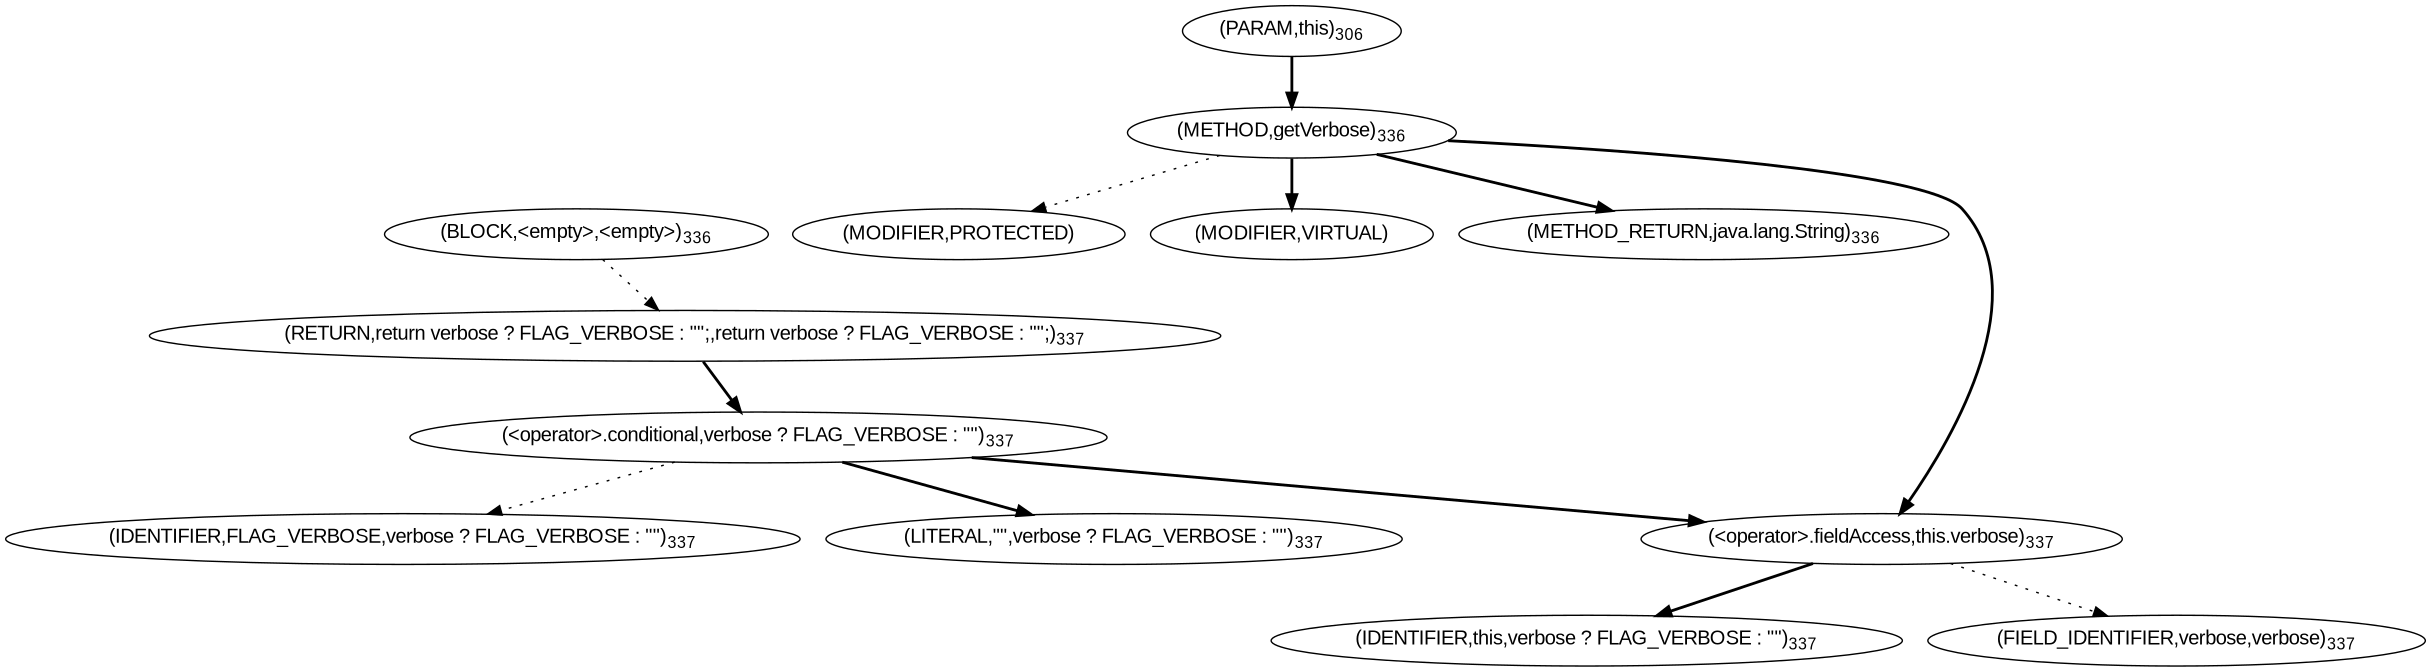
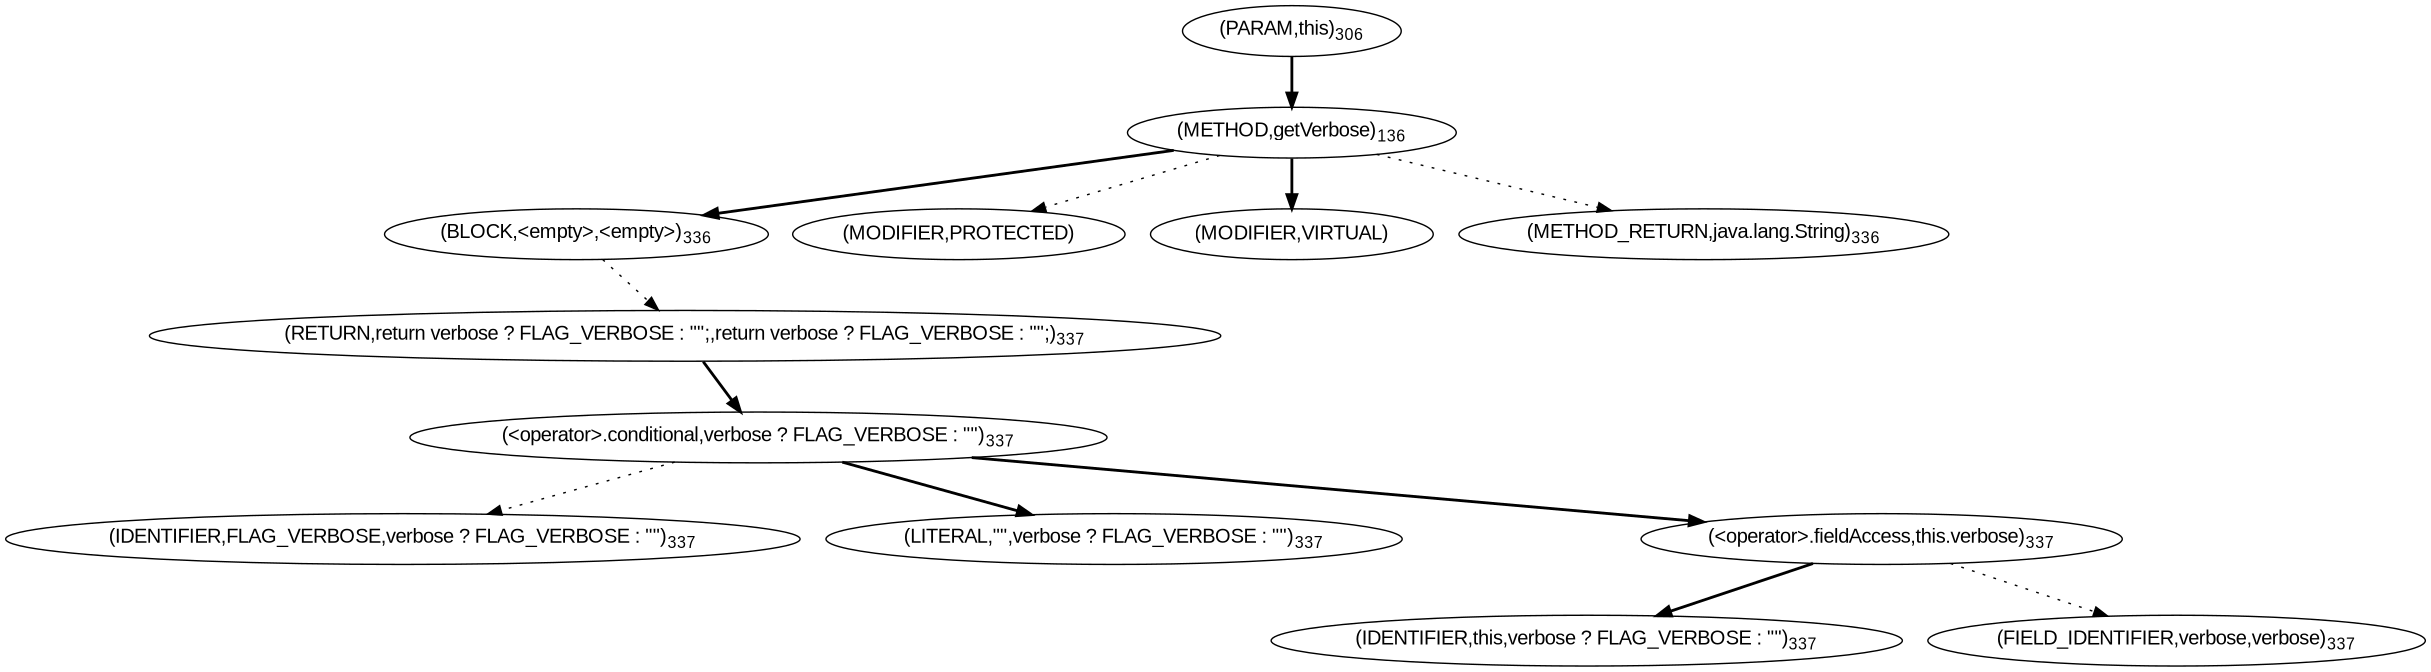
node "(METHOD,getVerbose)": text "336" -> "136"
edge "(METHOD,getVerbose)" -> "(<operator>.fieldAccess,this.verbose)": now "(METHOD,getVerbose)" -> "(BLOCK,<empty>,<empty>)"
edge "(METHOD,getVerbose)" -> "(METHOD_RETURN,java.lang.String)": style bold -> dotted
